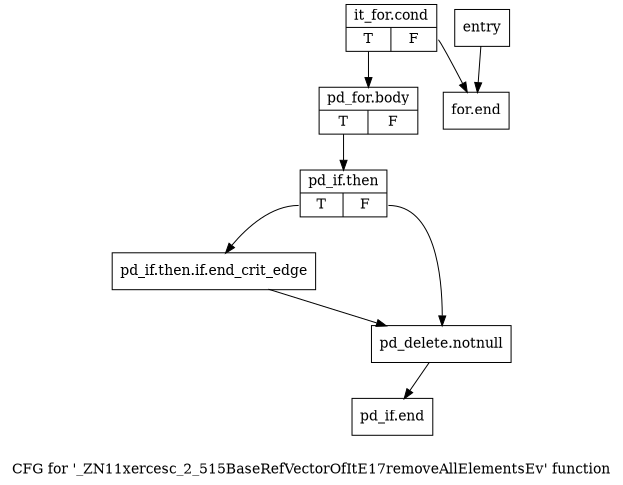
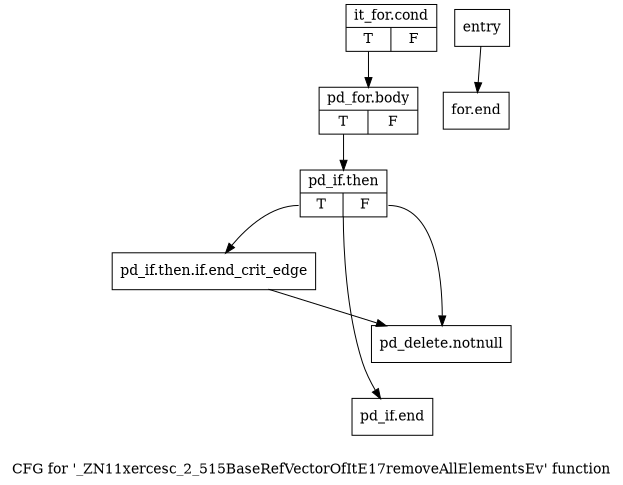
edge "it_for.cond" -> "for.end": removed
edge "pd_delete.notnull" -> "pd_if.end": now "pd_if.then" -> "pd_if.end"
